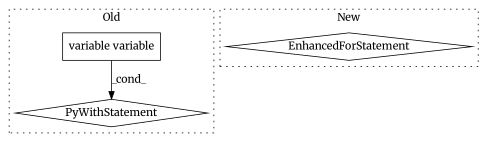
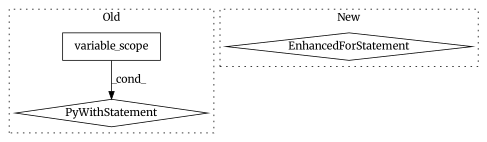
node "variable_variable": label "variable_variable" -> "variable_scope"
